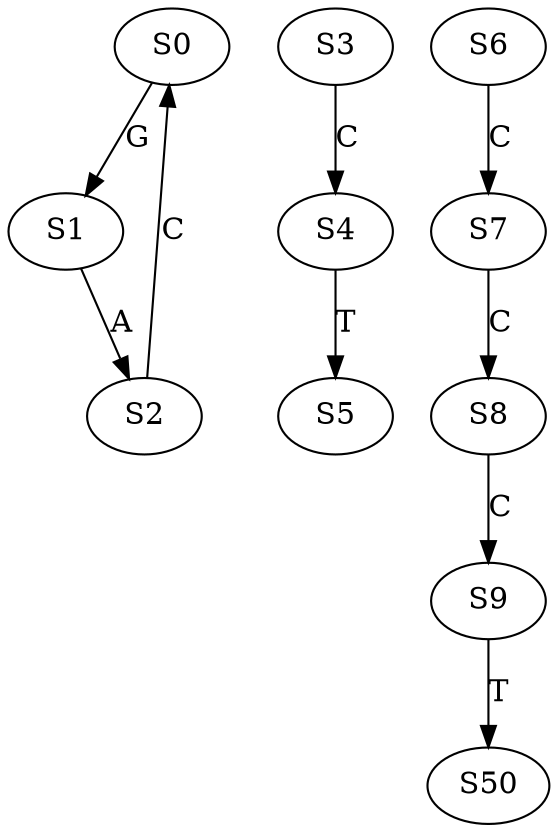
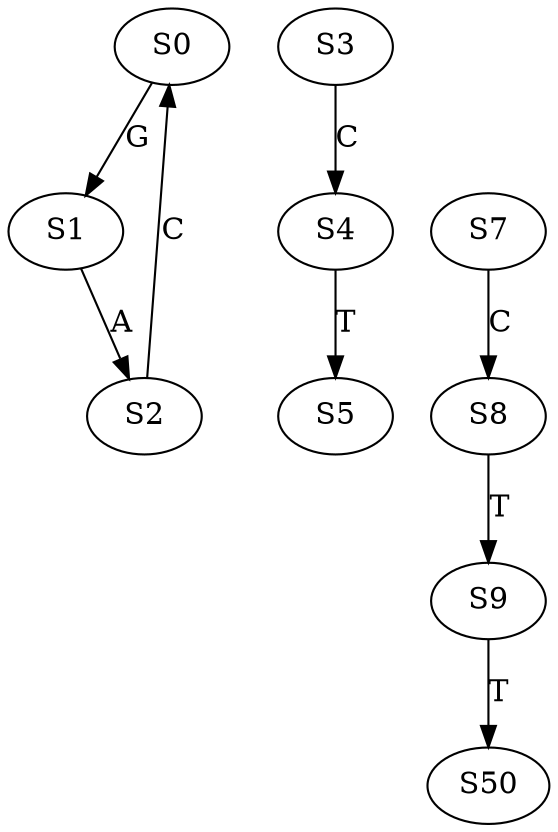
node "S6": removed
edge "S8" -> "S9": label "C" -> "T"
